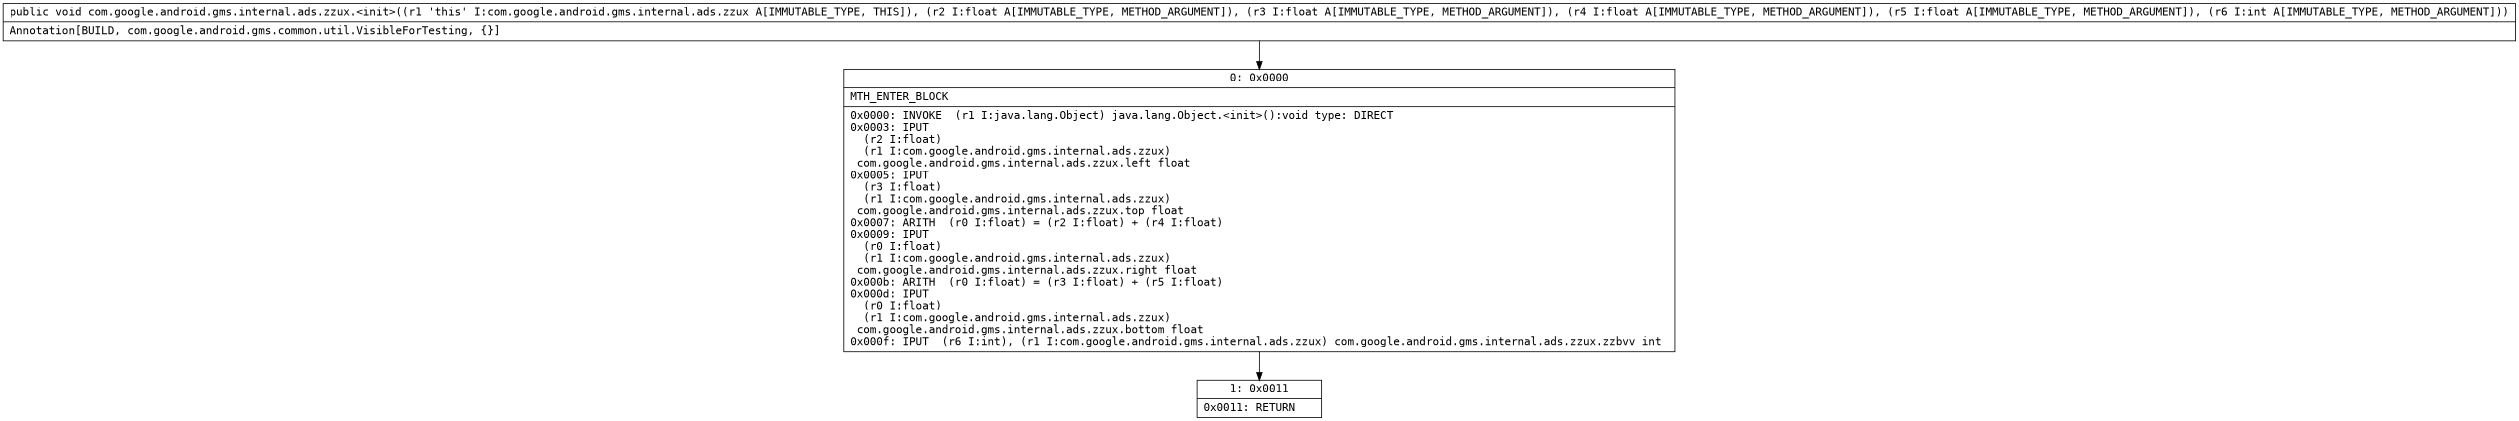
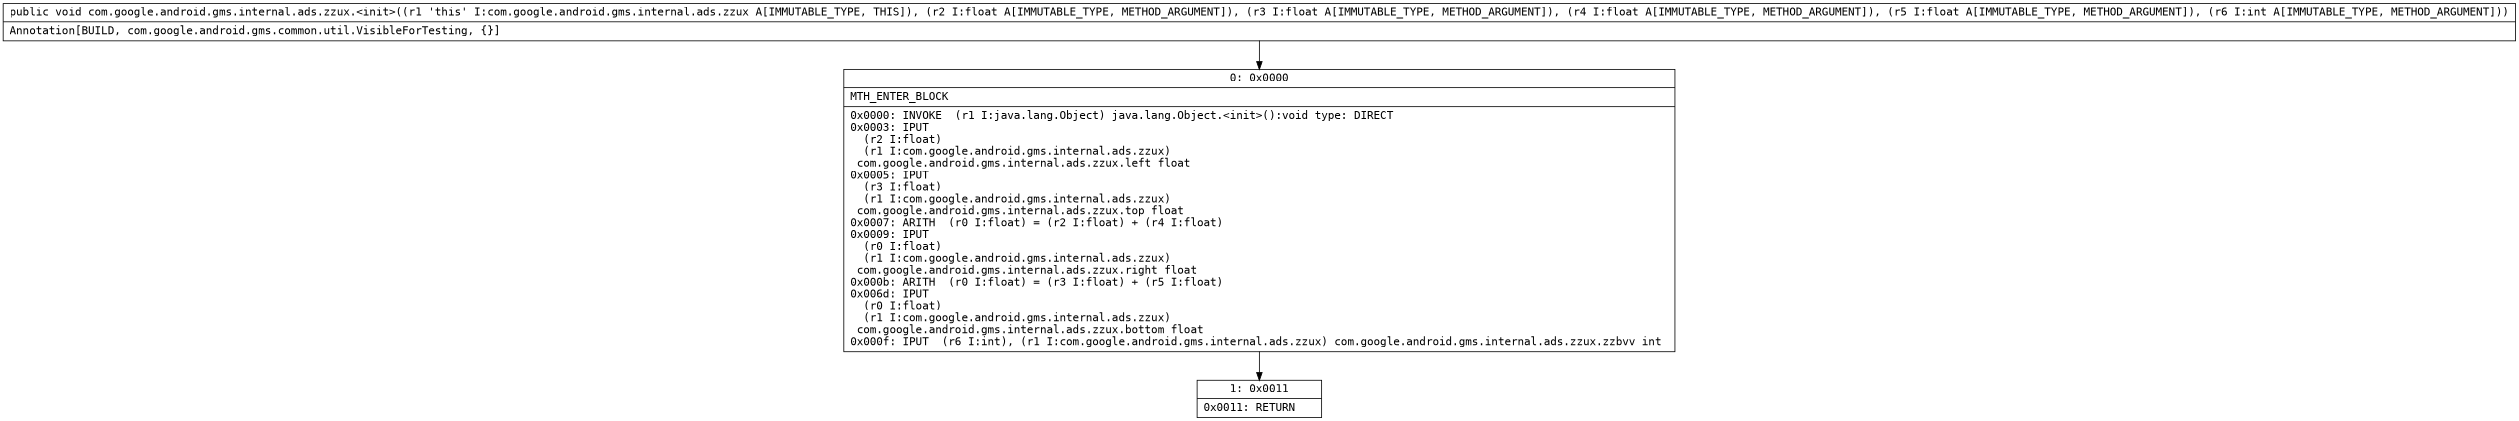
node "0: 0x0000": text "0x000d: IPUT" -> "0x006d: IPUT"
